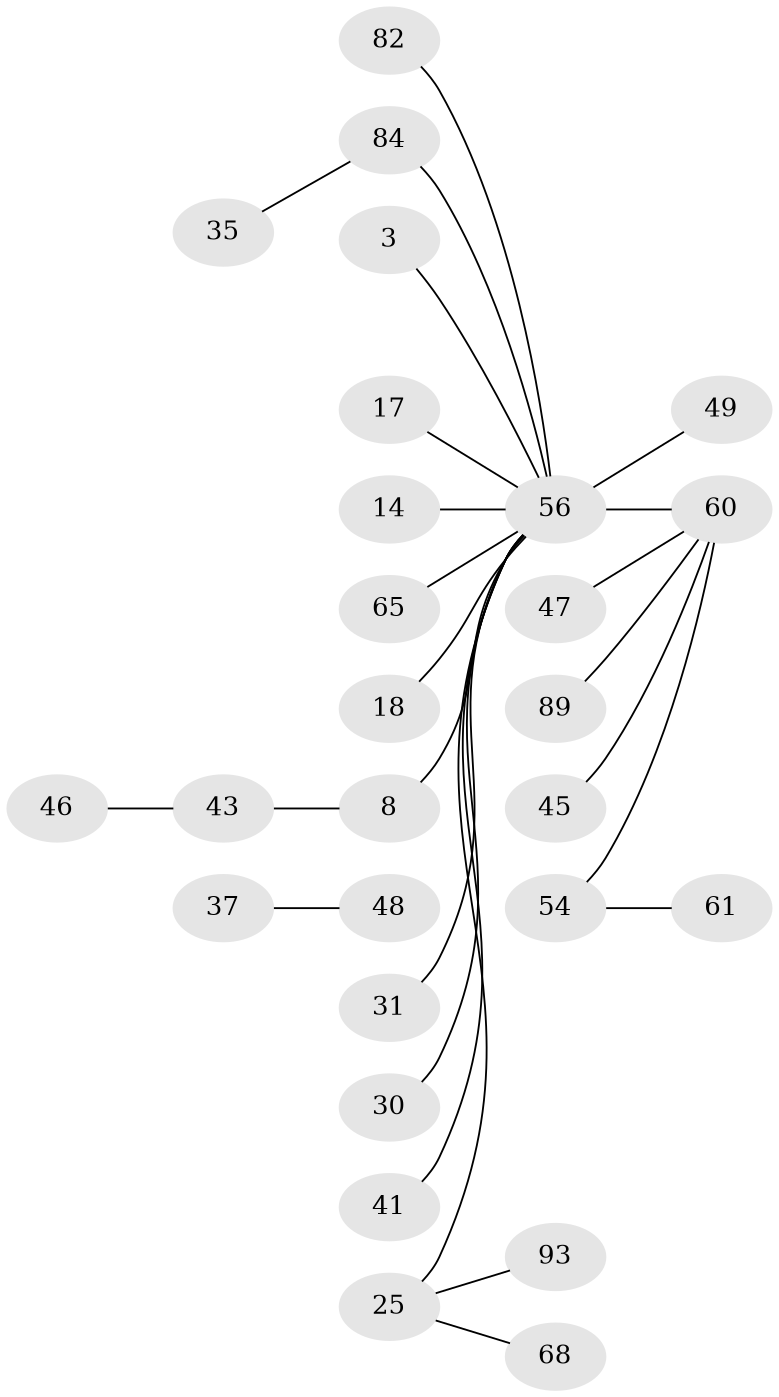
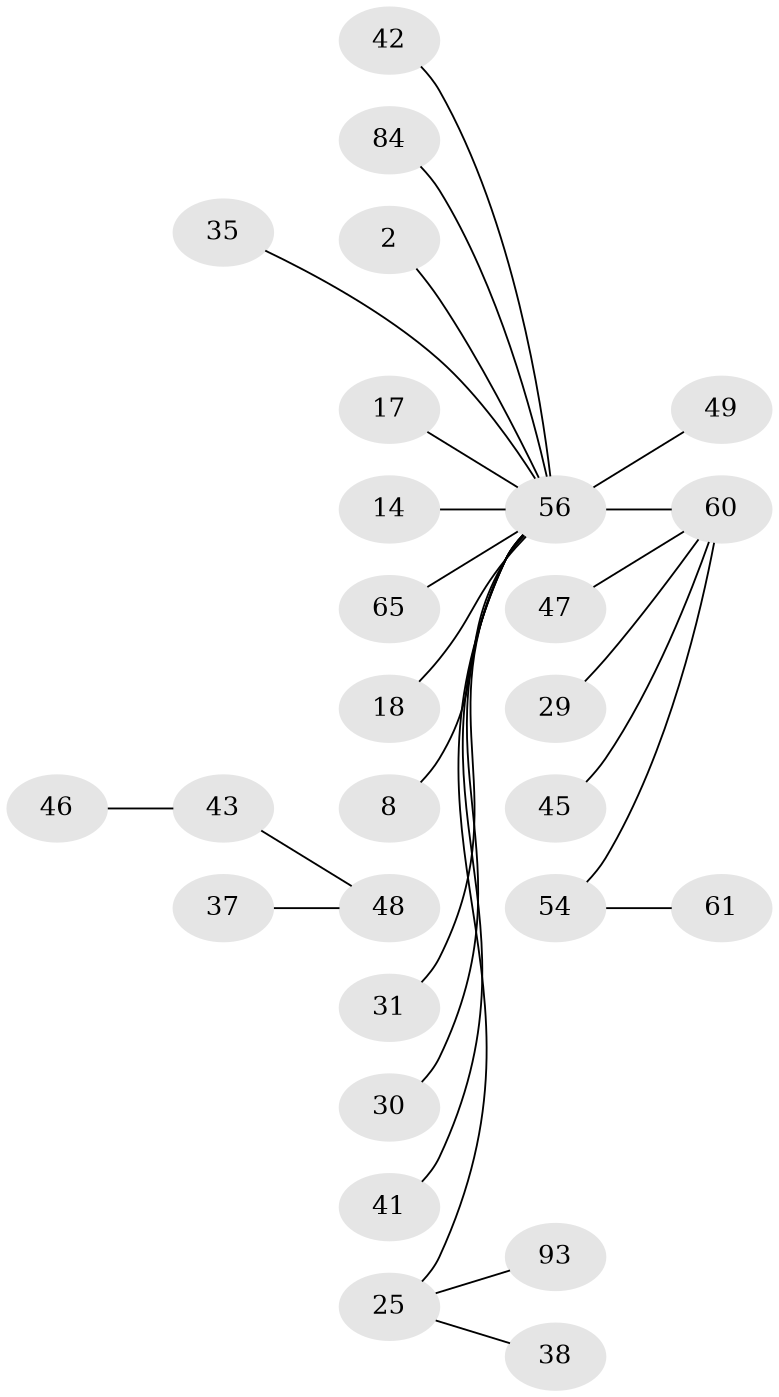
node "82": label "82" -> "42"
edge "84" -- "35": now "56" -- "35"
node "3": label "3" -> "2"
node "89": label "89" -> "29"
edge "43" -- "8": now "43" -- "48"
node "68": label "68" -> "38"
